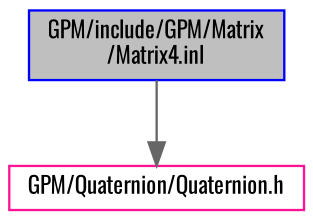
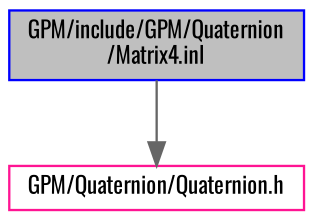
node "GPM/include/GPM/Matrix /Matrix4.inl": label "GPM/include/GPM/Matrix /Matrix4.inl" -> "GPM/include/GPM/Quaternion /Matrix4.inl"
